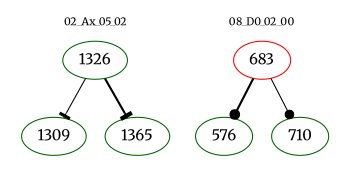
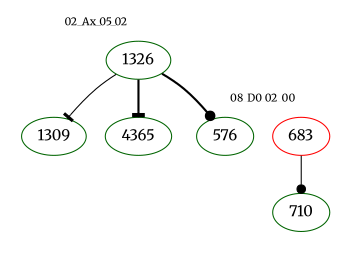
edge "683" -> "576": now "1326" -> "576"
node "1365": label "1365" -> "4365"
